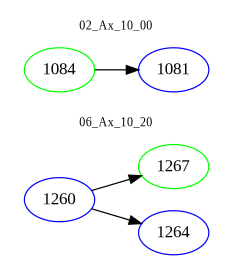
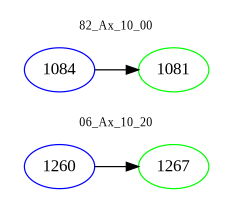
cluster "02_Ax_10_00": label "02_Ax_10_00" -> "82_Ax_10_00"
node "1084": color green -> blue
node "1081": color blue -> green
node "1264": removed
